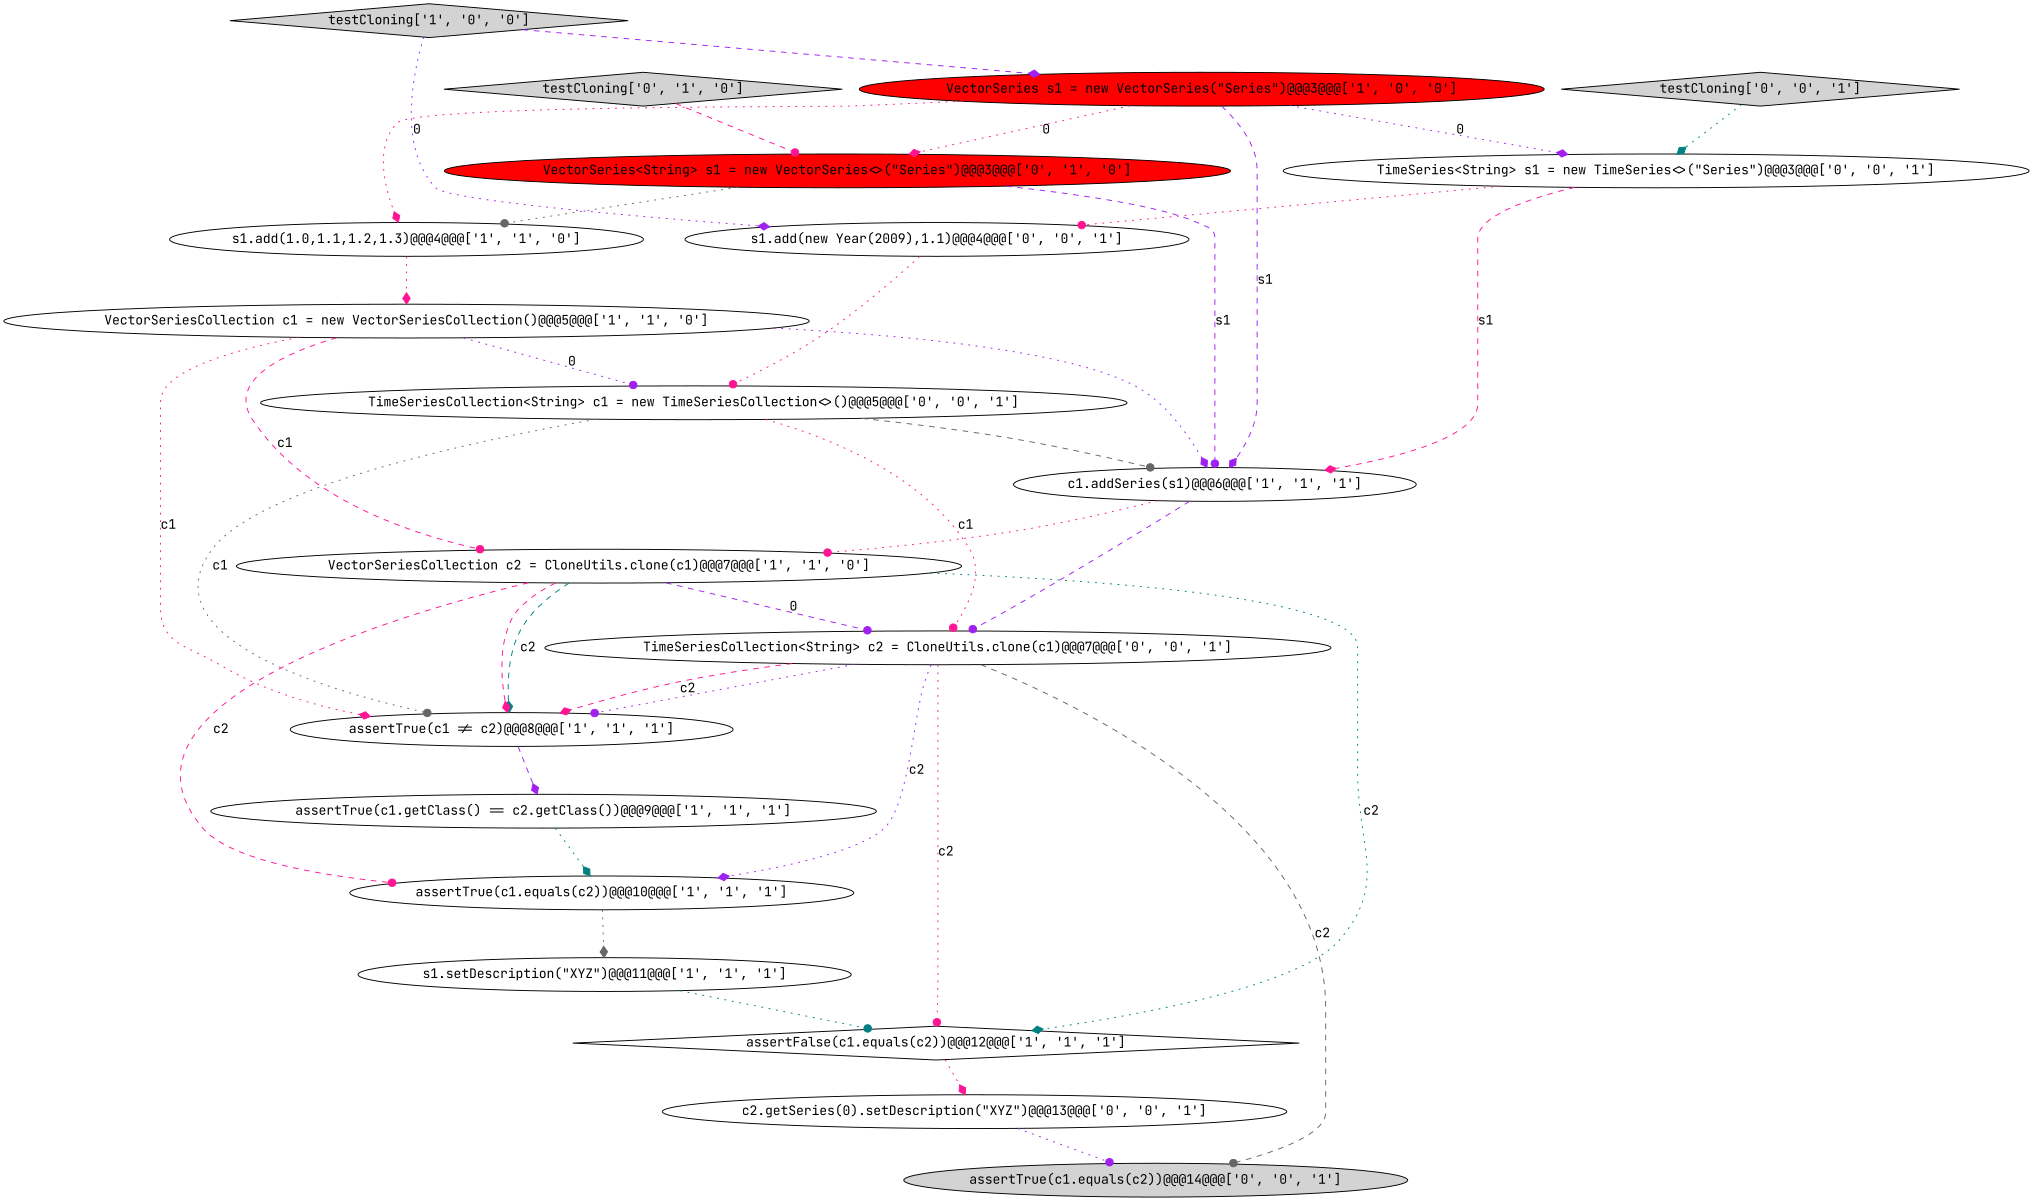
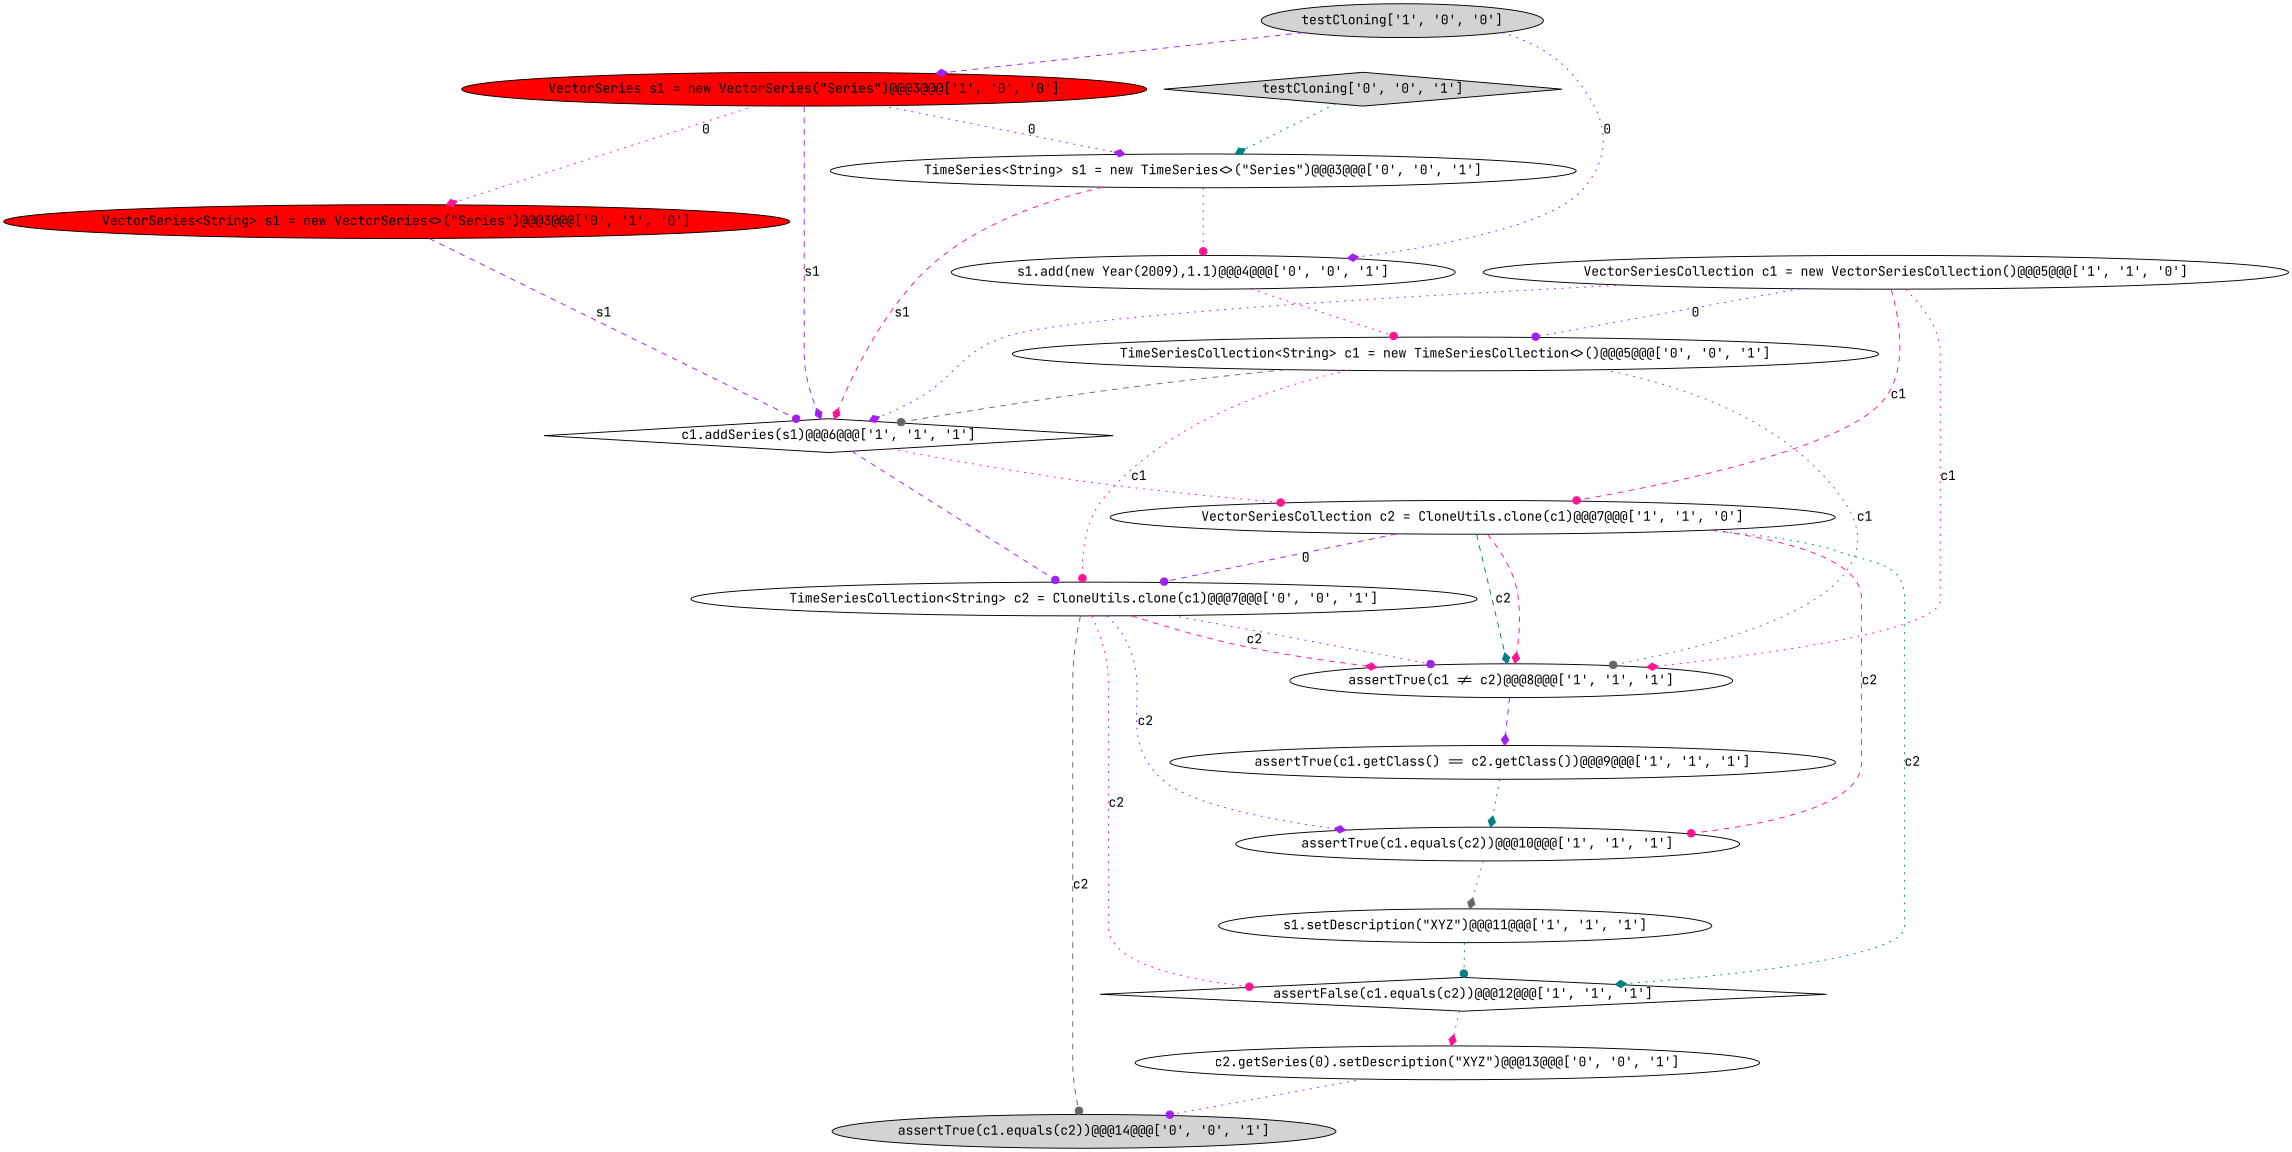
node "testCloning['1', '0', '0']": shape diamond -> ellipse
node "testCloning['0', '1', '0']": removed
node "s1.add(1.0,1.1,1.2,1.3)@@@4@@@['1', '1', '0']": removed
node "c1.addSeries(s1)@@@6@@@['1', '1', '1']": shape ellipse -> diamond
